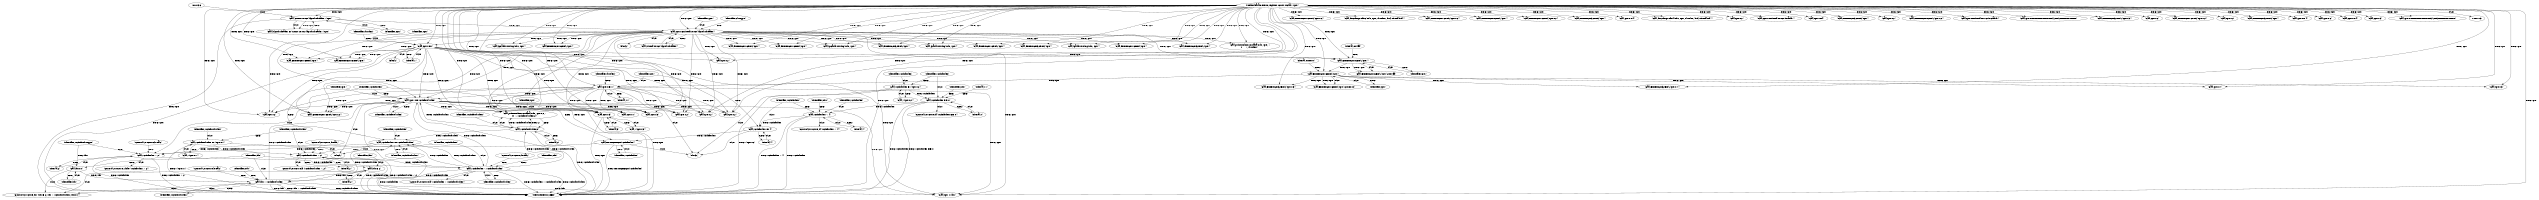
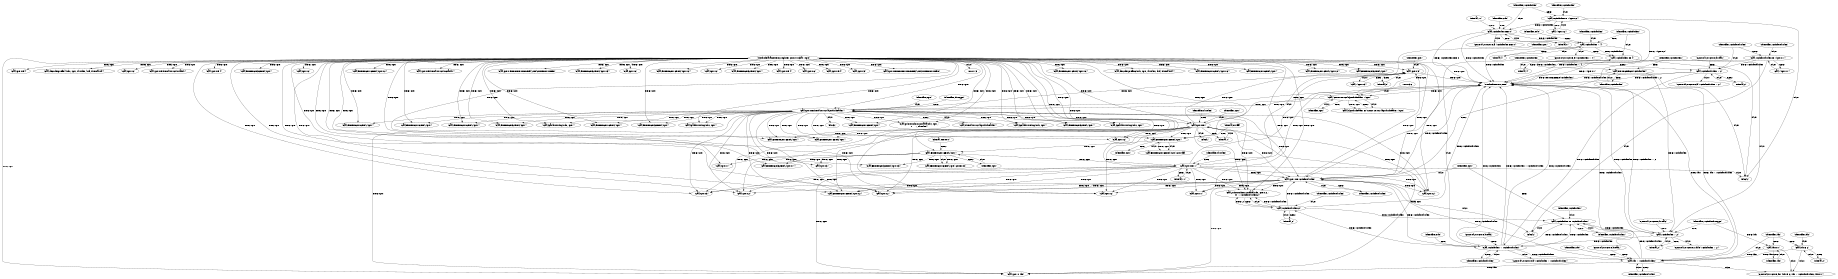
edge "(Call,(const struct ldp_tlv_header *)tptr)" -> "(MethodReturn,RET)": reversed
